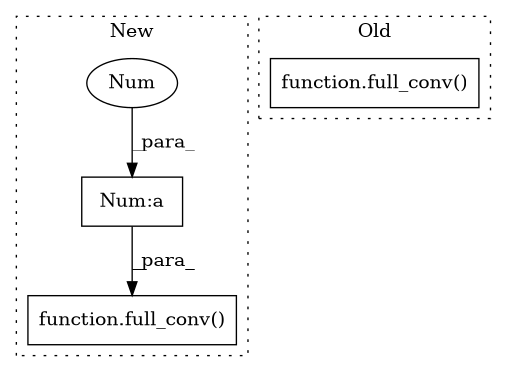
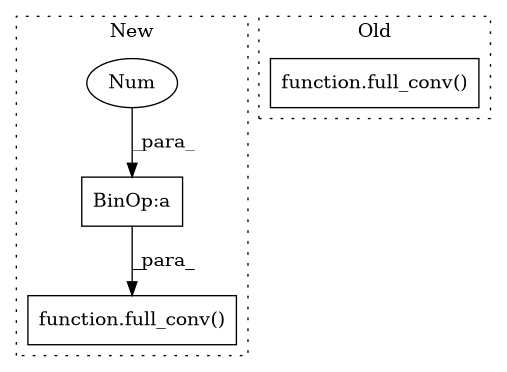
node "Num:a": label "Num:a" -> "BinOp:a"
